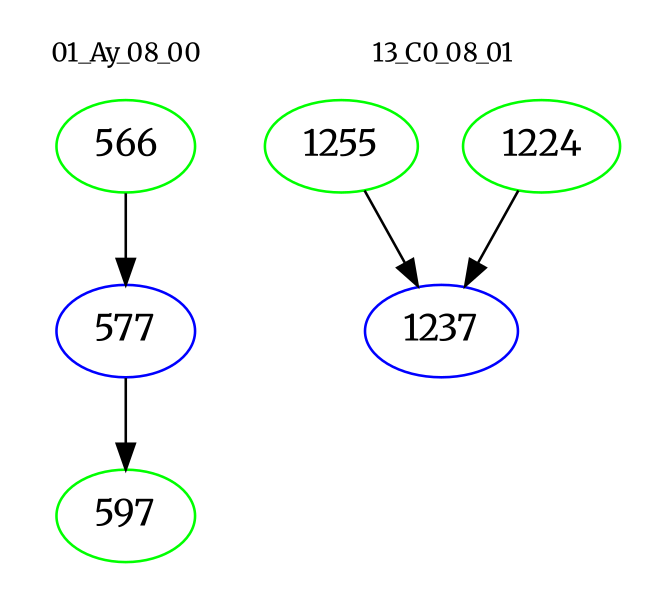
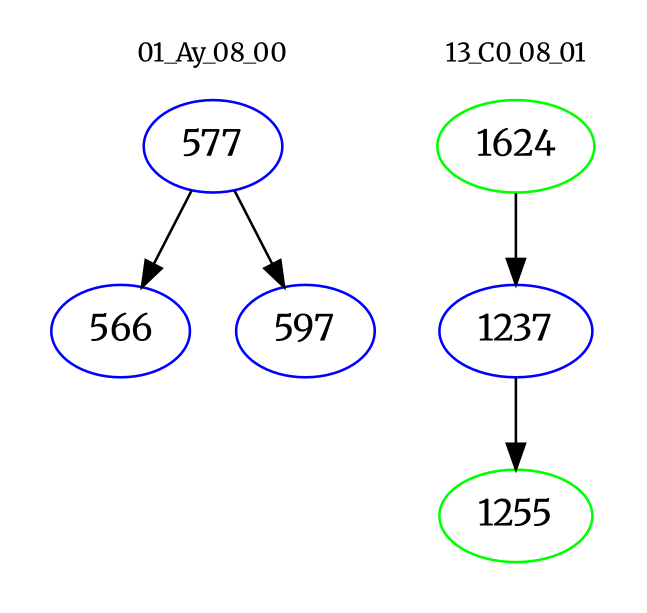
node "566": color green -> blue
node "1224": label "1224" -> "1624"
edge "566" -> "577": reversed
edge "1255" -> "1237": reversed
node "597": color green -> blue
